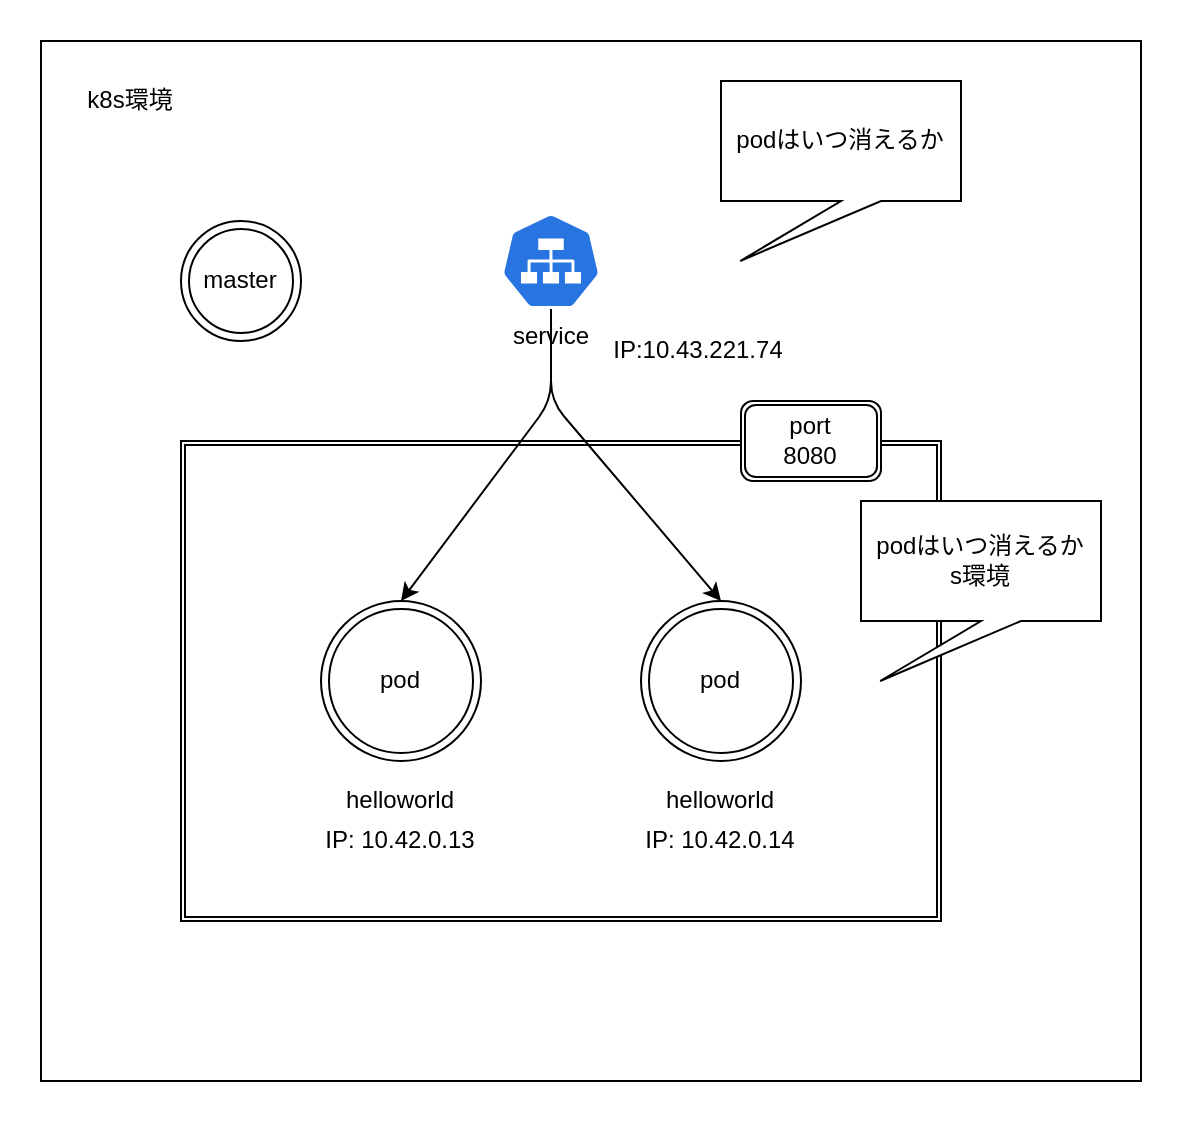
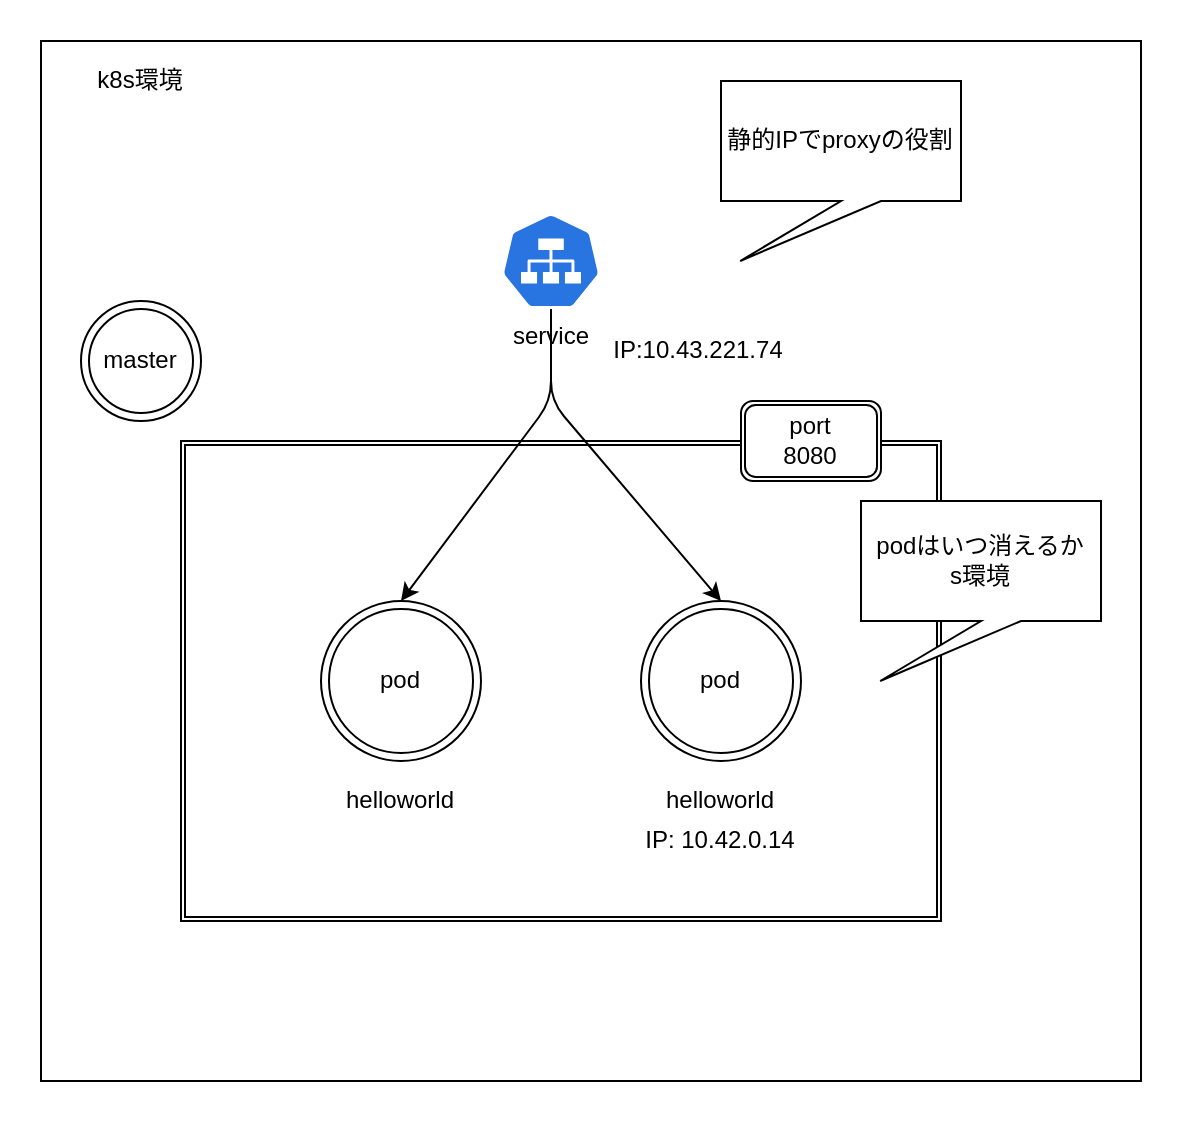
node "k8s環境": moved (131, 101) -> (141, 81)
node "podはいつ消えるか": label "podはいつ消えるか" -> "静的IPでproxyの役割"
node "master": moved (241, 281) -> (141, 361)
node "IP: 10.42.0.13": removed
